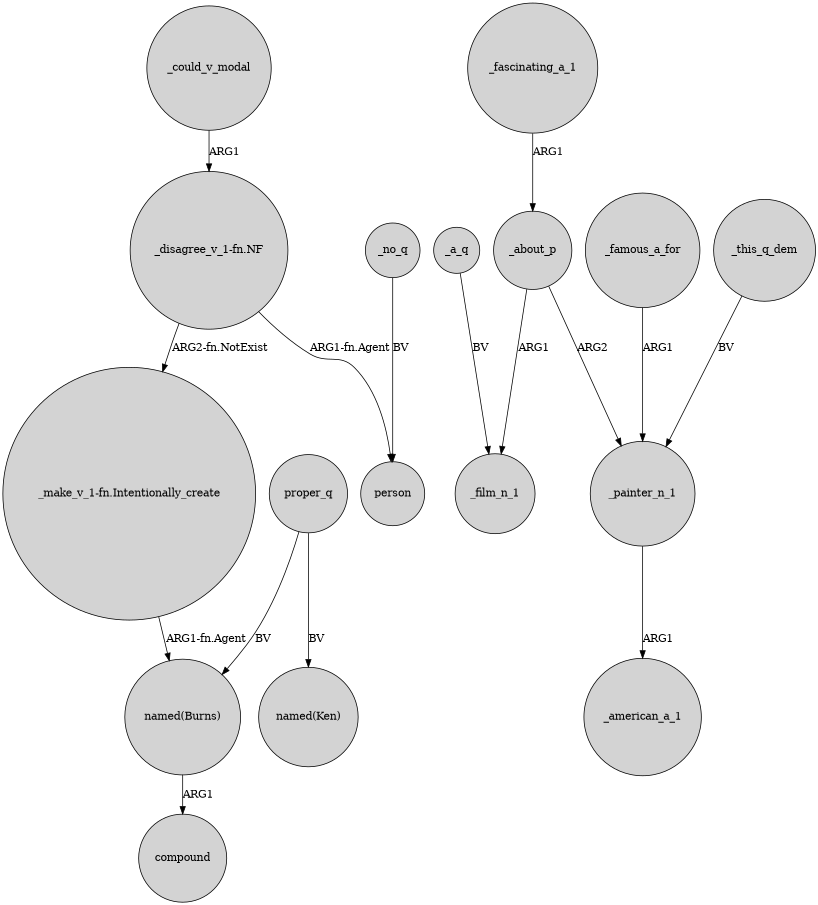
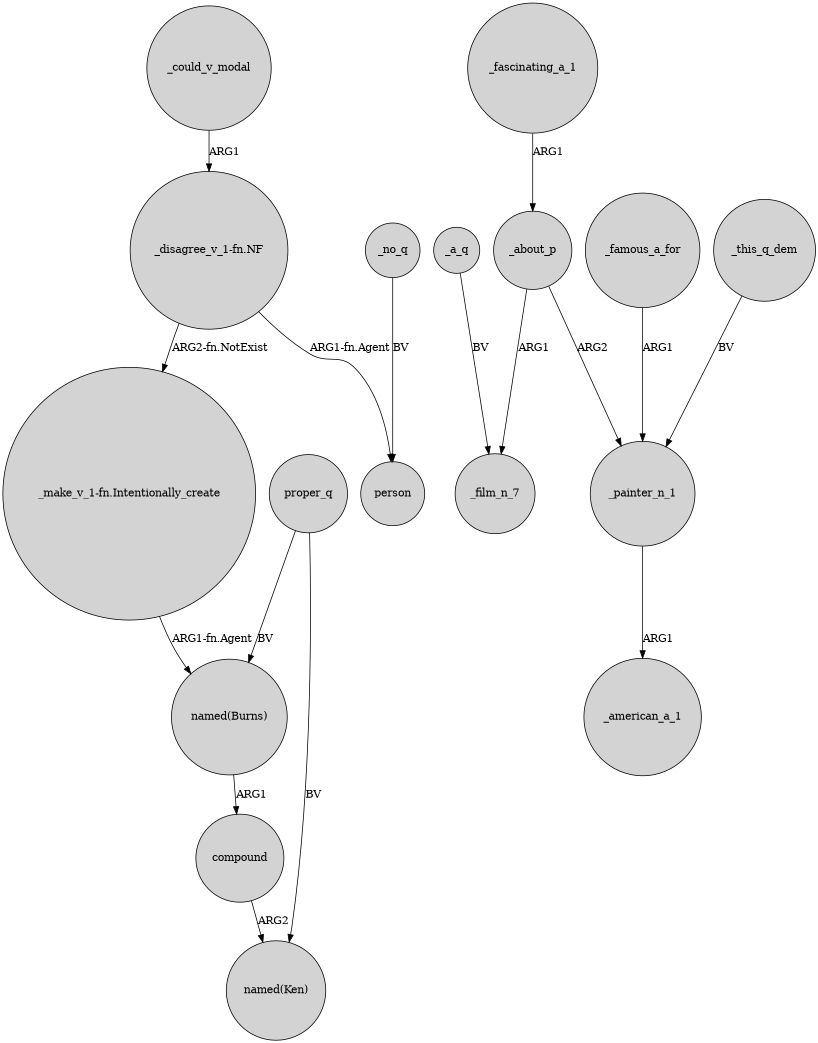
node "_film_n_1": label "_film_n_1" -> "_film_n_7"
edge "compound" -> "named(Ken)": added, label "ARG2"
